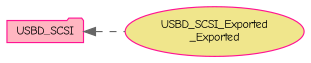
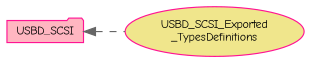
node "USBD_SCSI_Exported _Exported": label "USBD_SCSI_Exported _Exported" -> "USBD_SCSI_Exported _TypesDefinitions"
